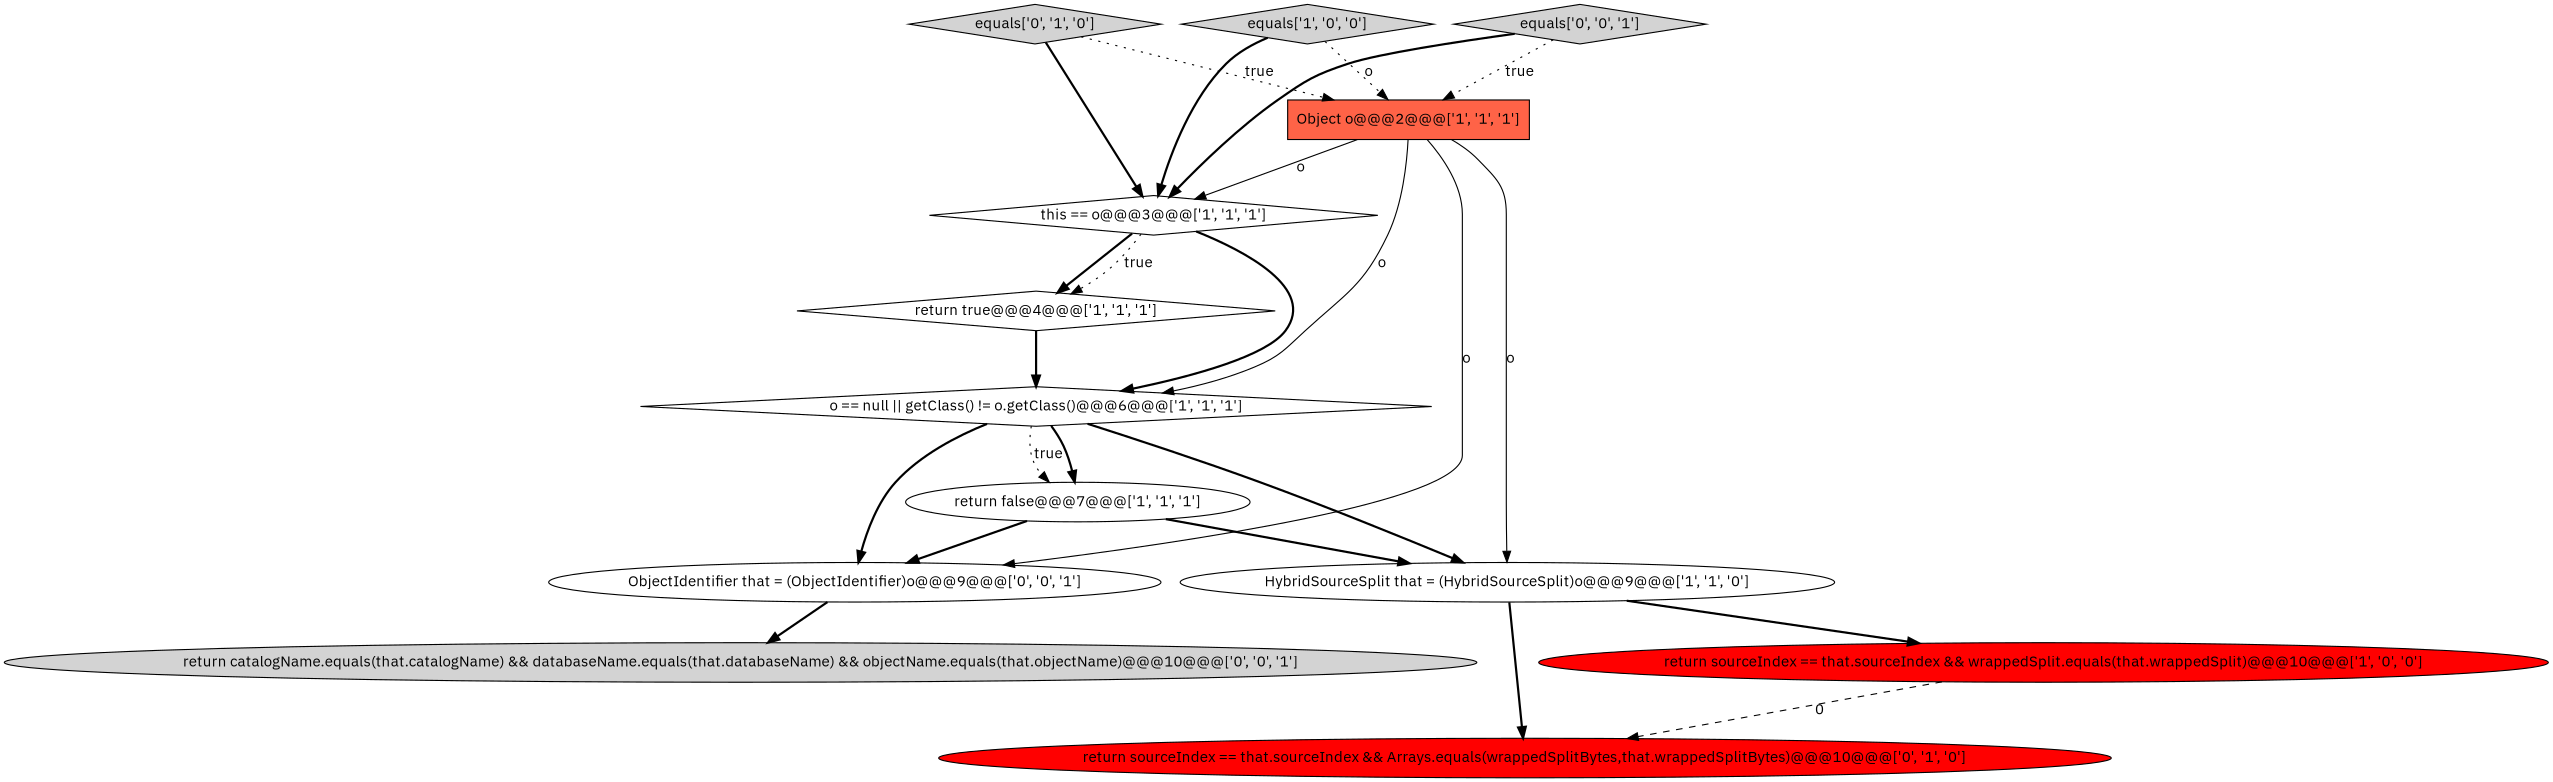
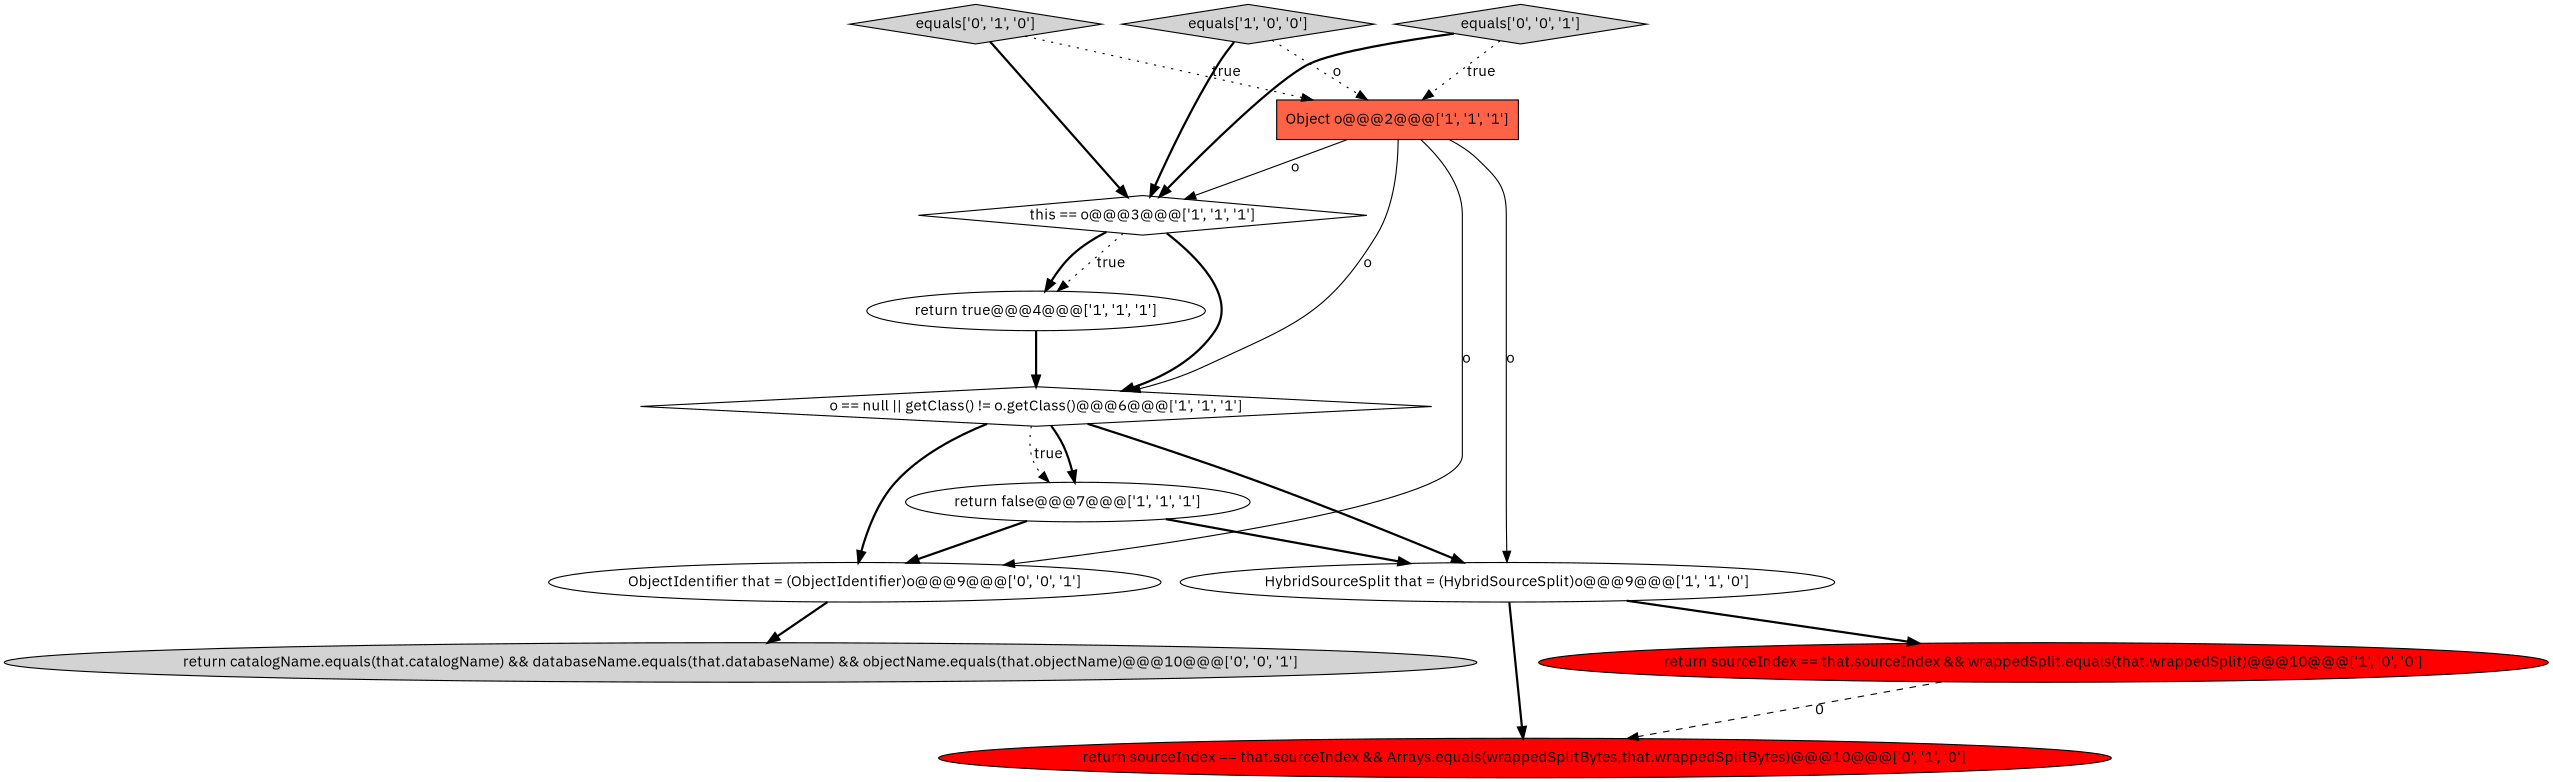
node "return true@@@4@@@['1', '1', '1']": shape diamond -> ellipse
